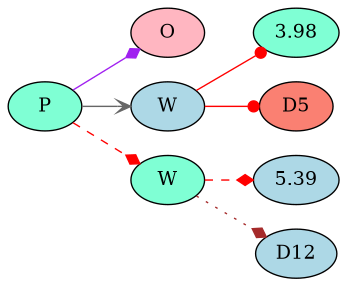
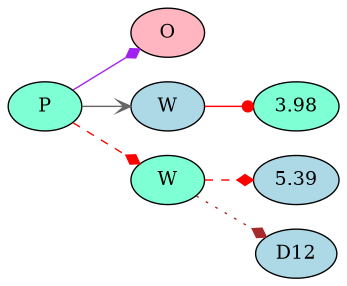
node "D5": removed
